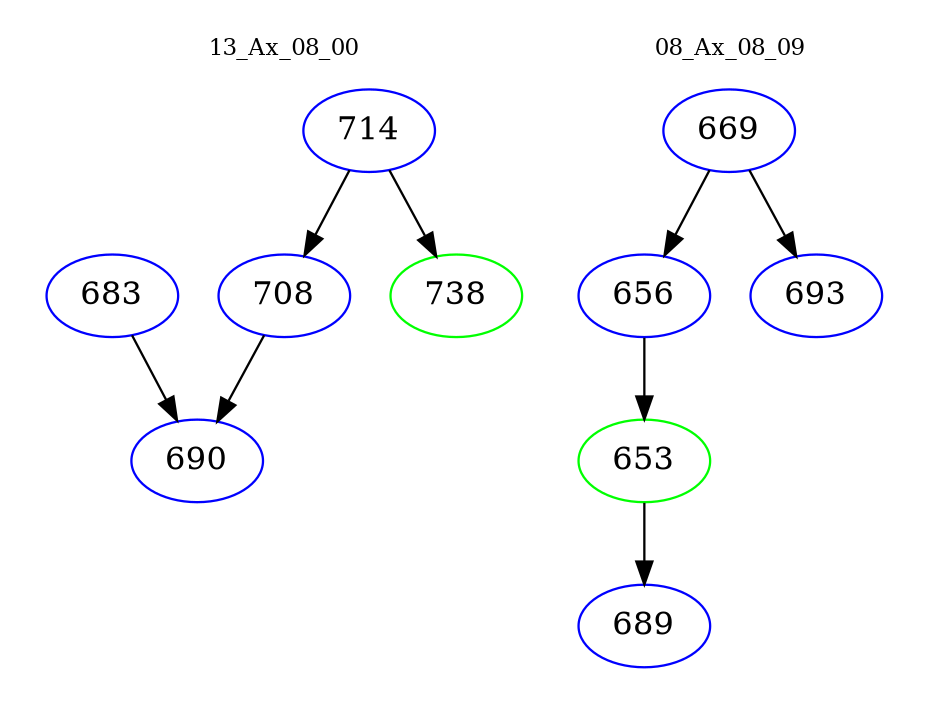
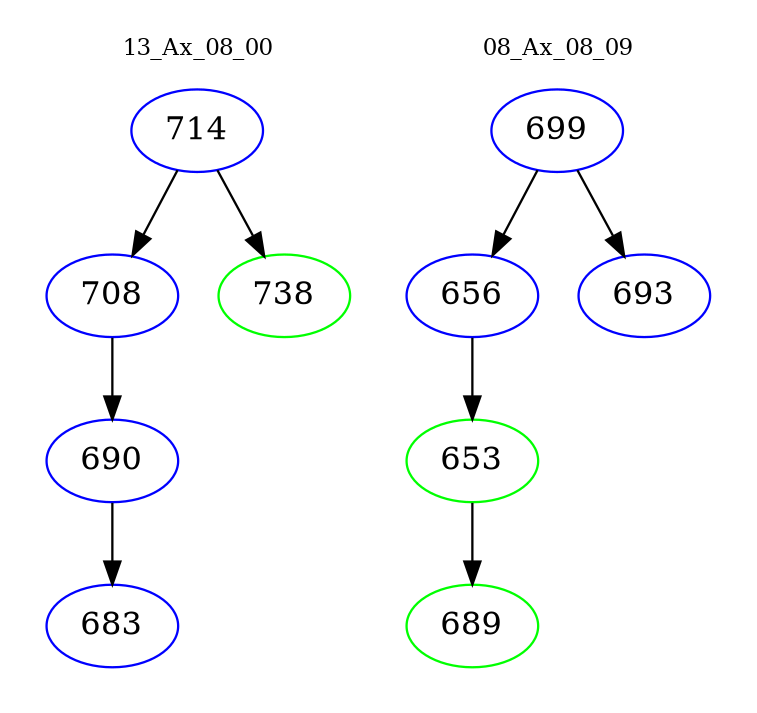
node "669": label "669" -> "699"
edge "683" -> "690": reversed
node "689": color blue -> green
